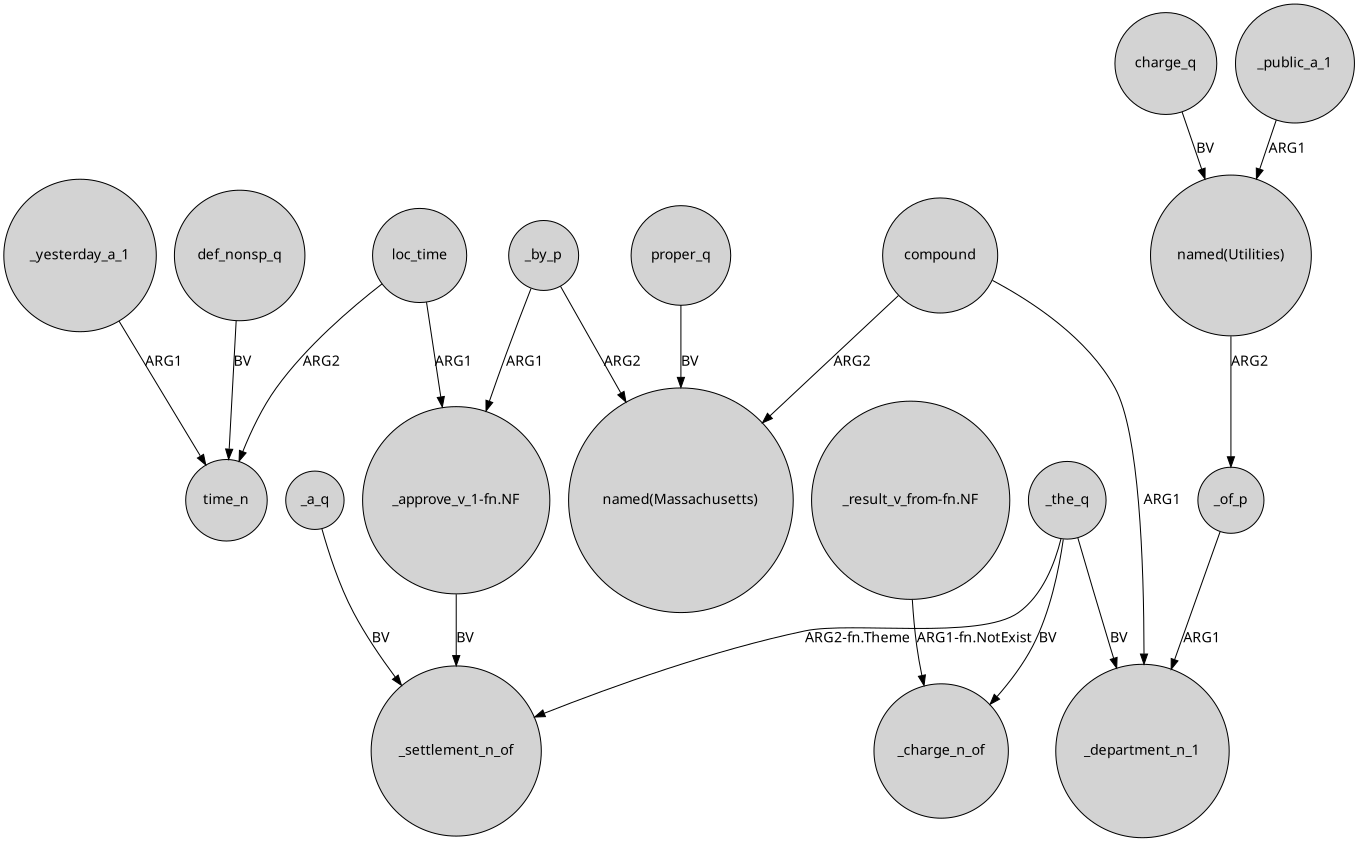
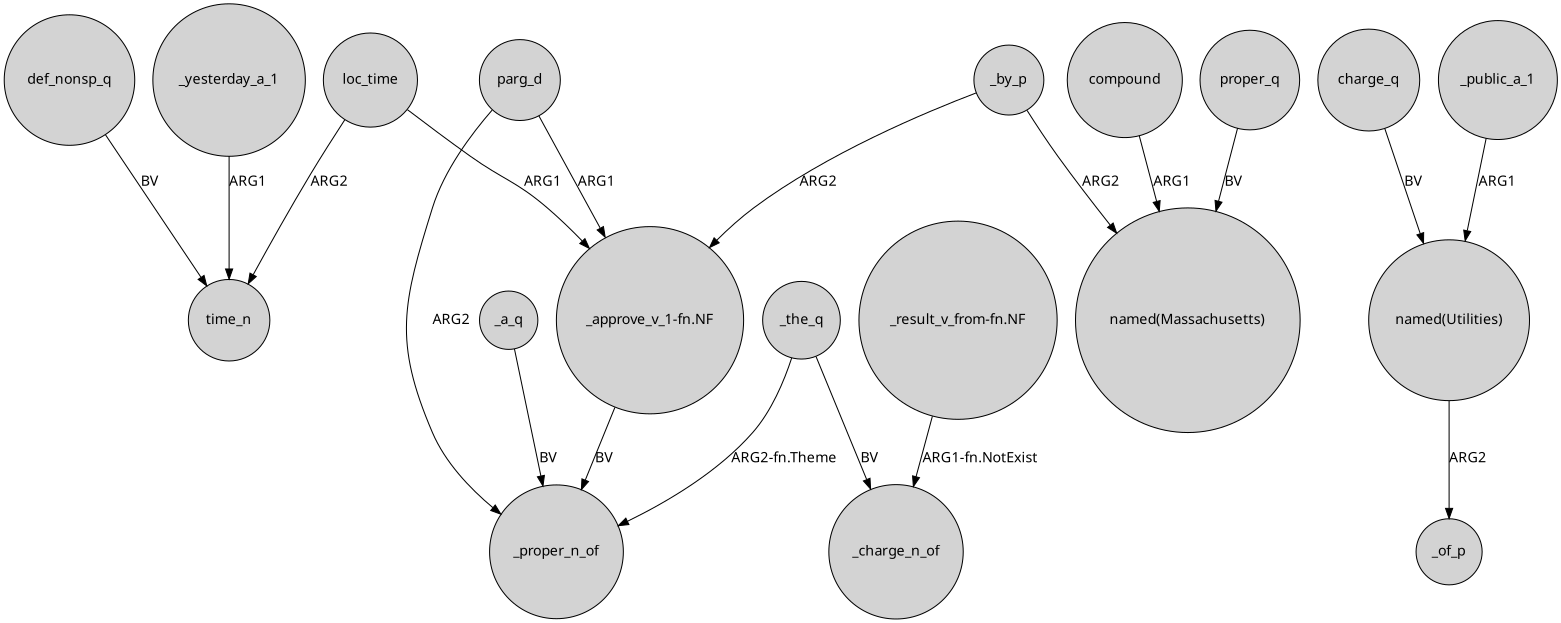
node "parg_d": added
edge "_by_p" -> "_approve_v_1-fn.NF": label "ARG1" -> "ARG2"
edge "compound" -> "named(Massachusetts)": label "ARG2" -> "ARG1"
node "_settlement_n_of": label "_settlement_n_of" -> "_proper_n_of"
node "_department_n_1": removed
